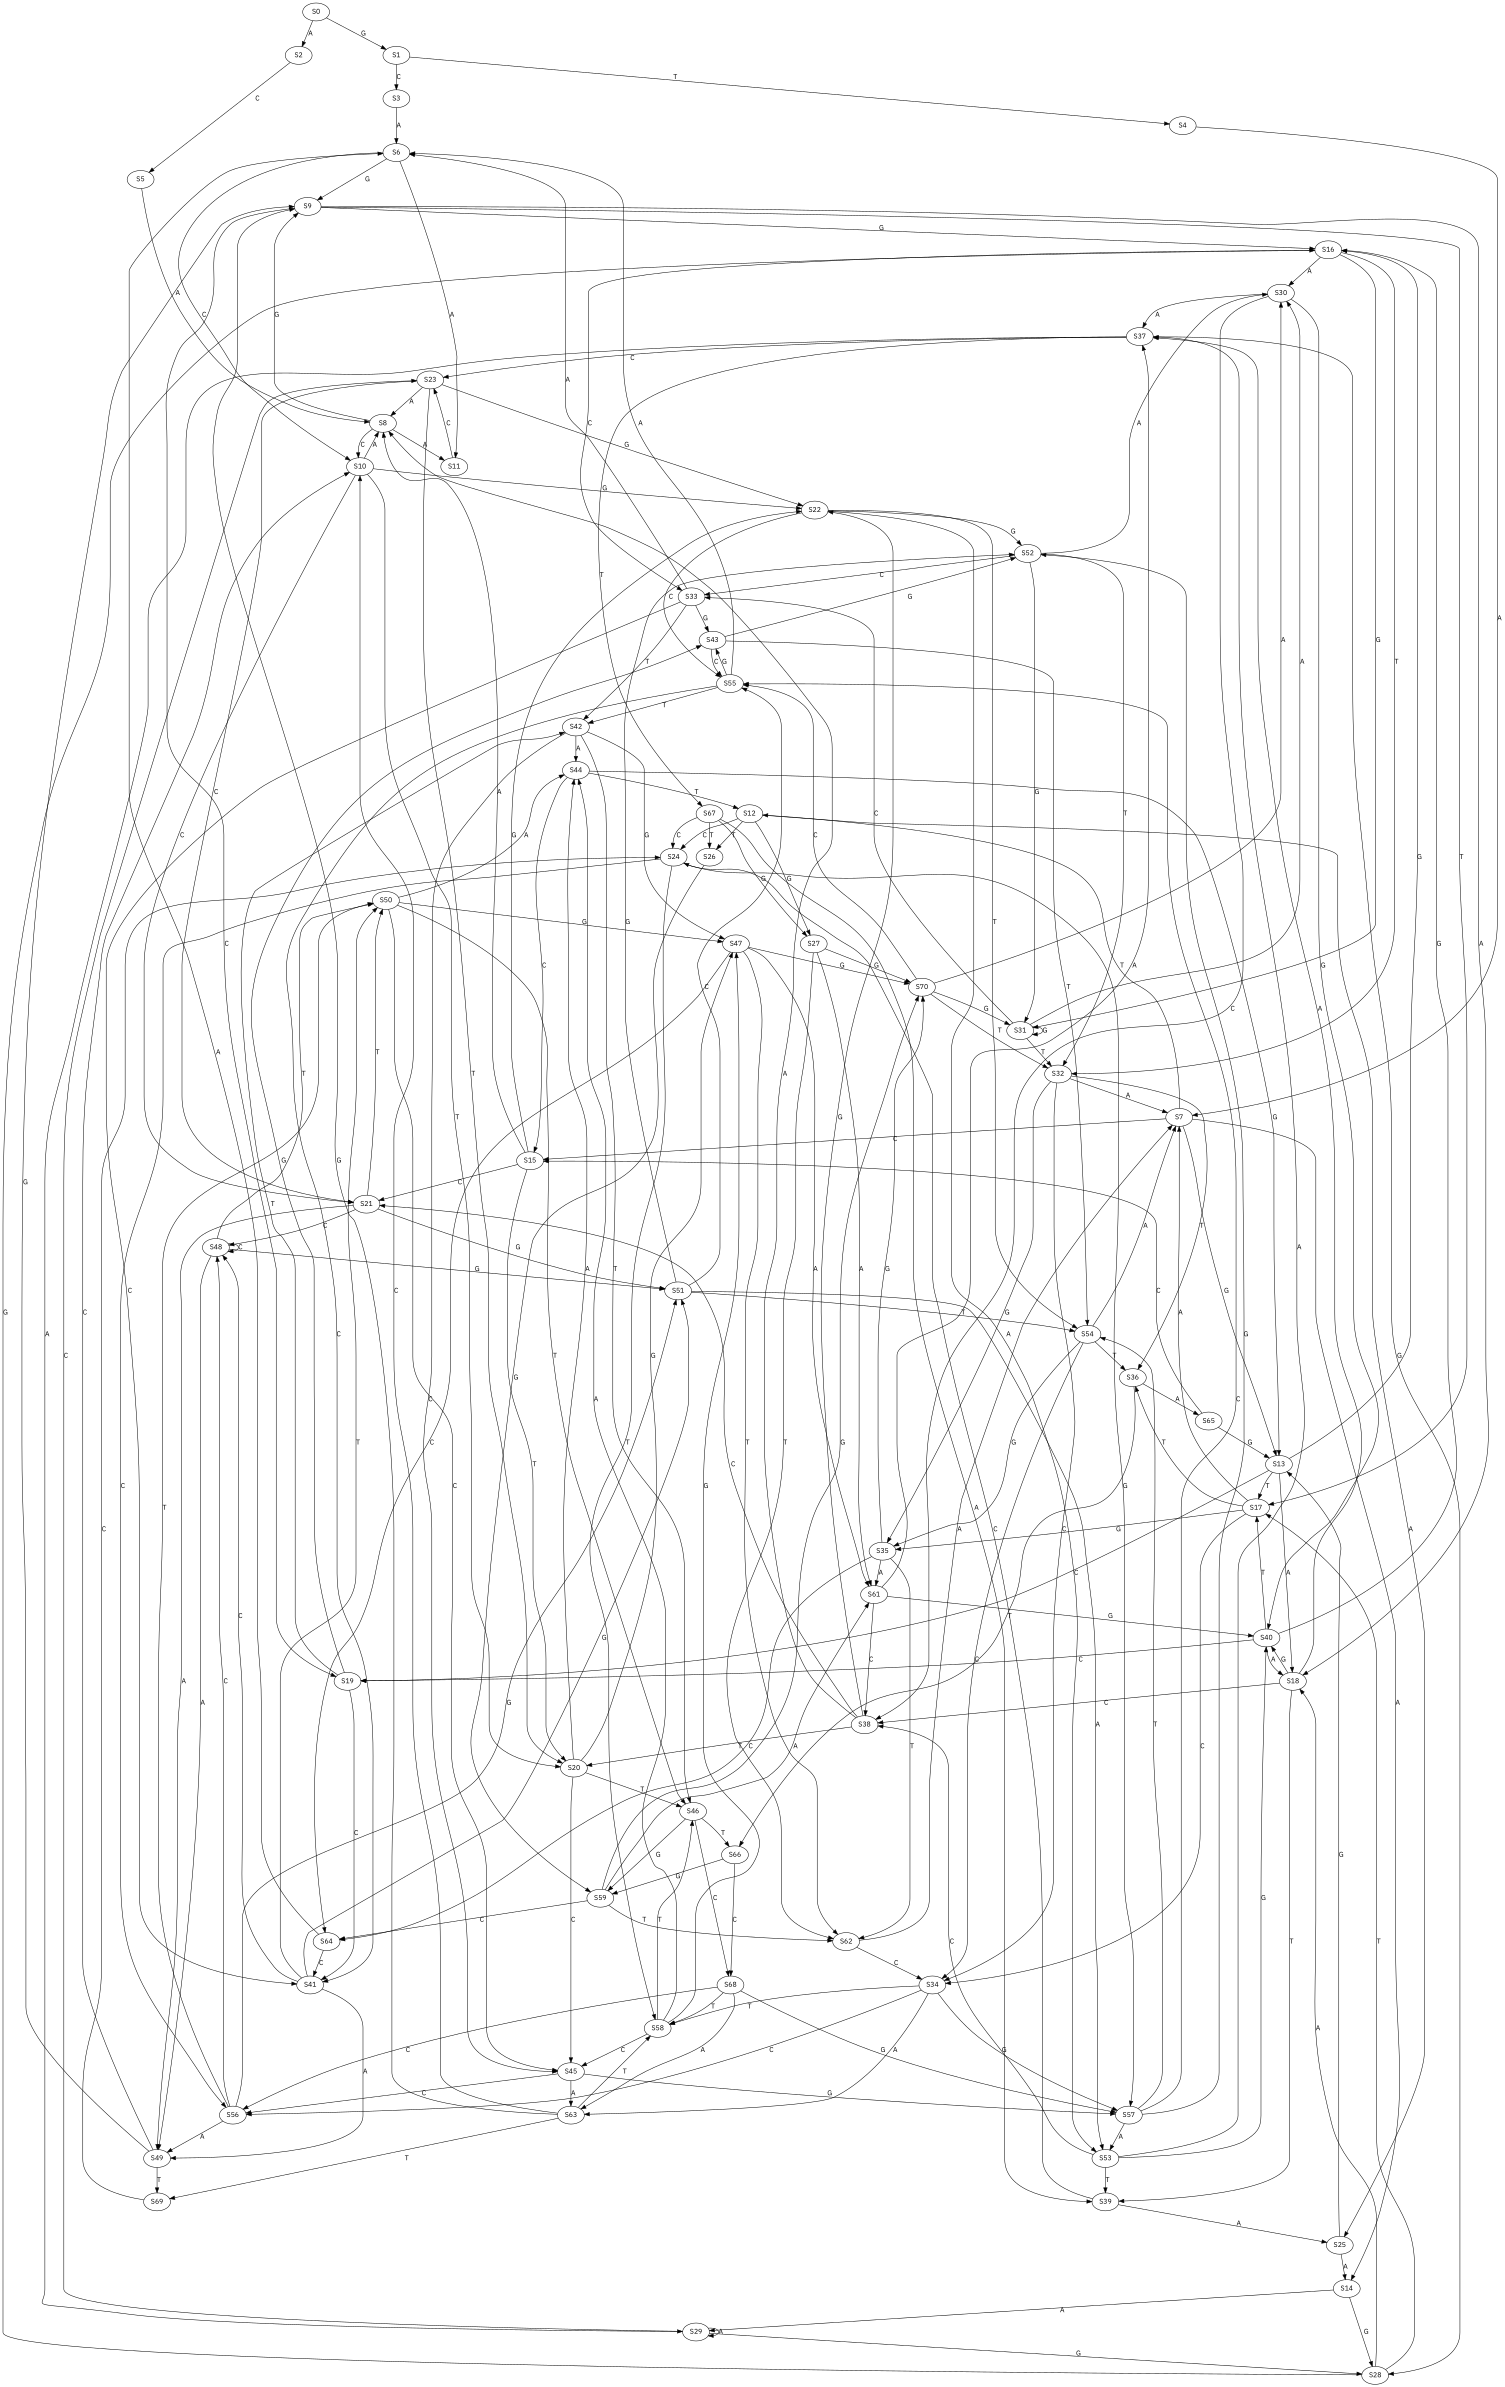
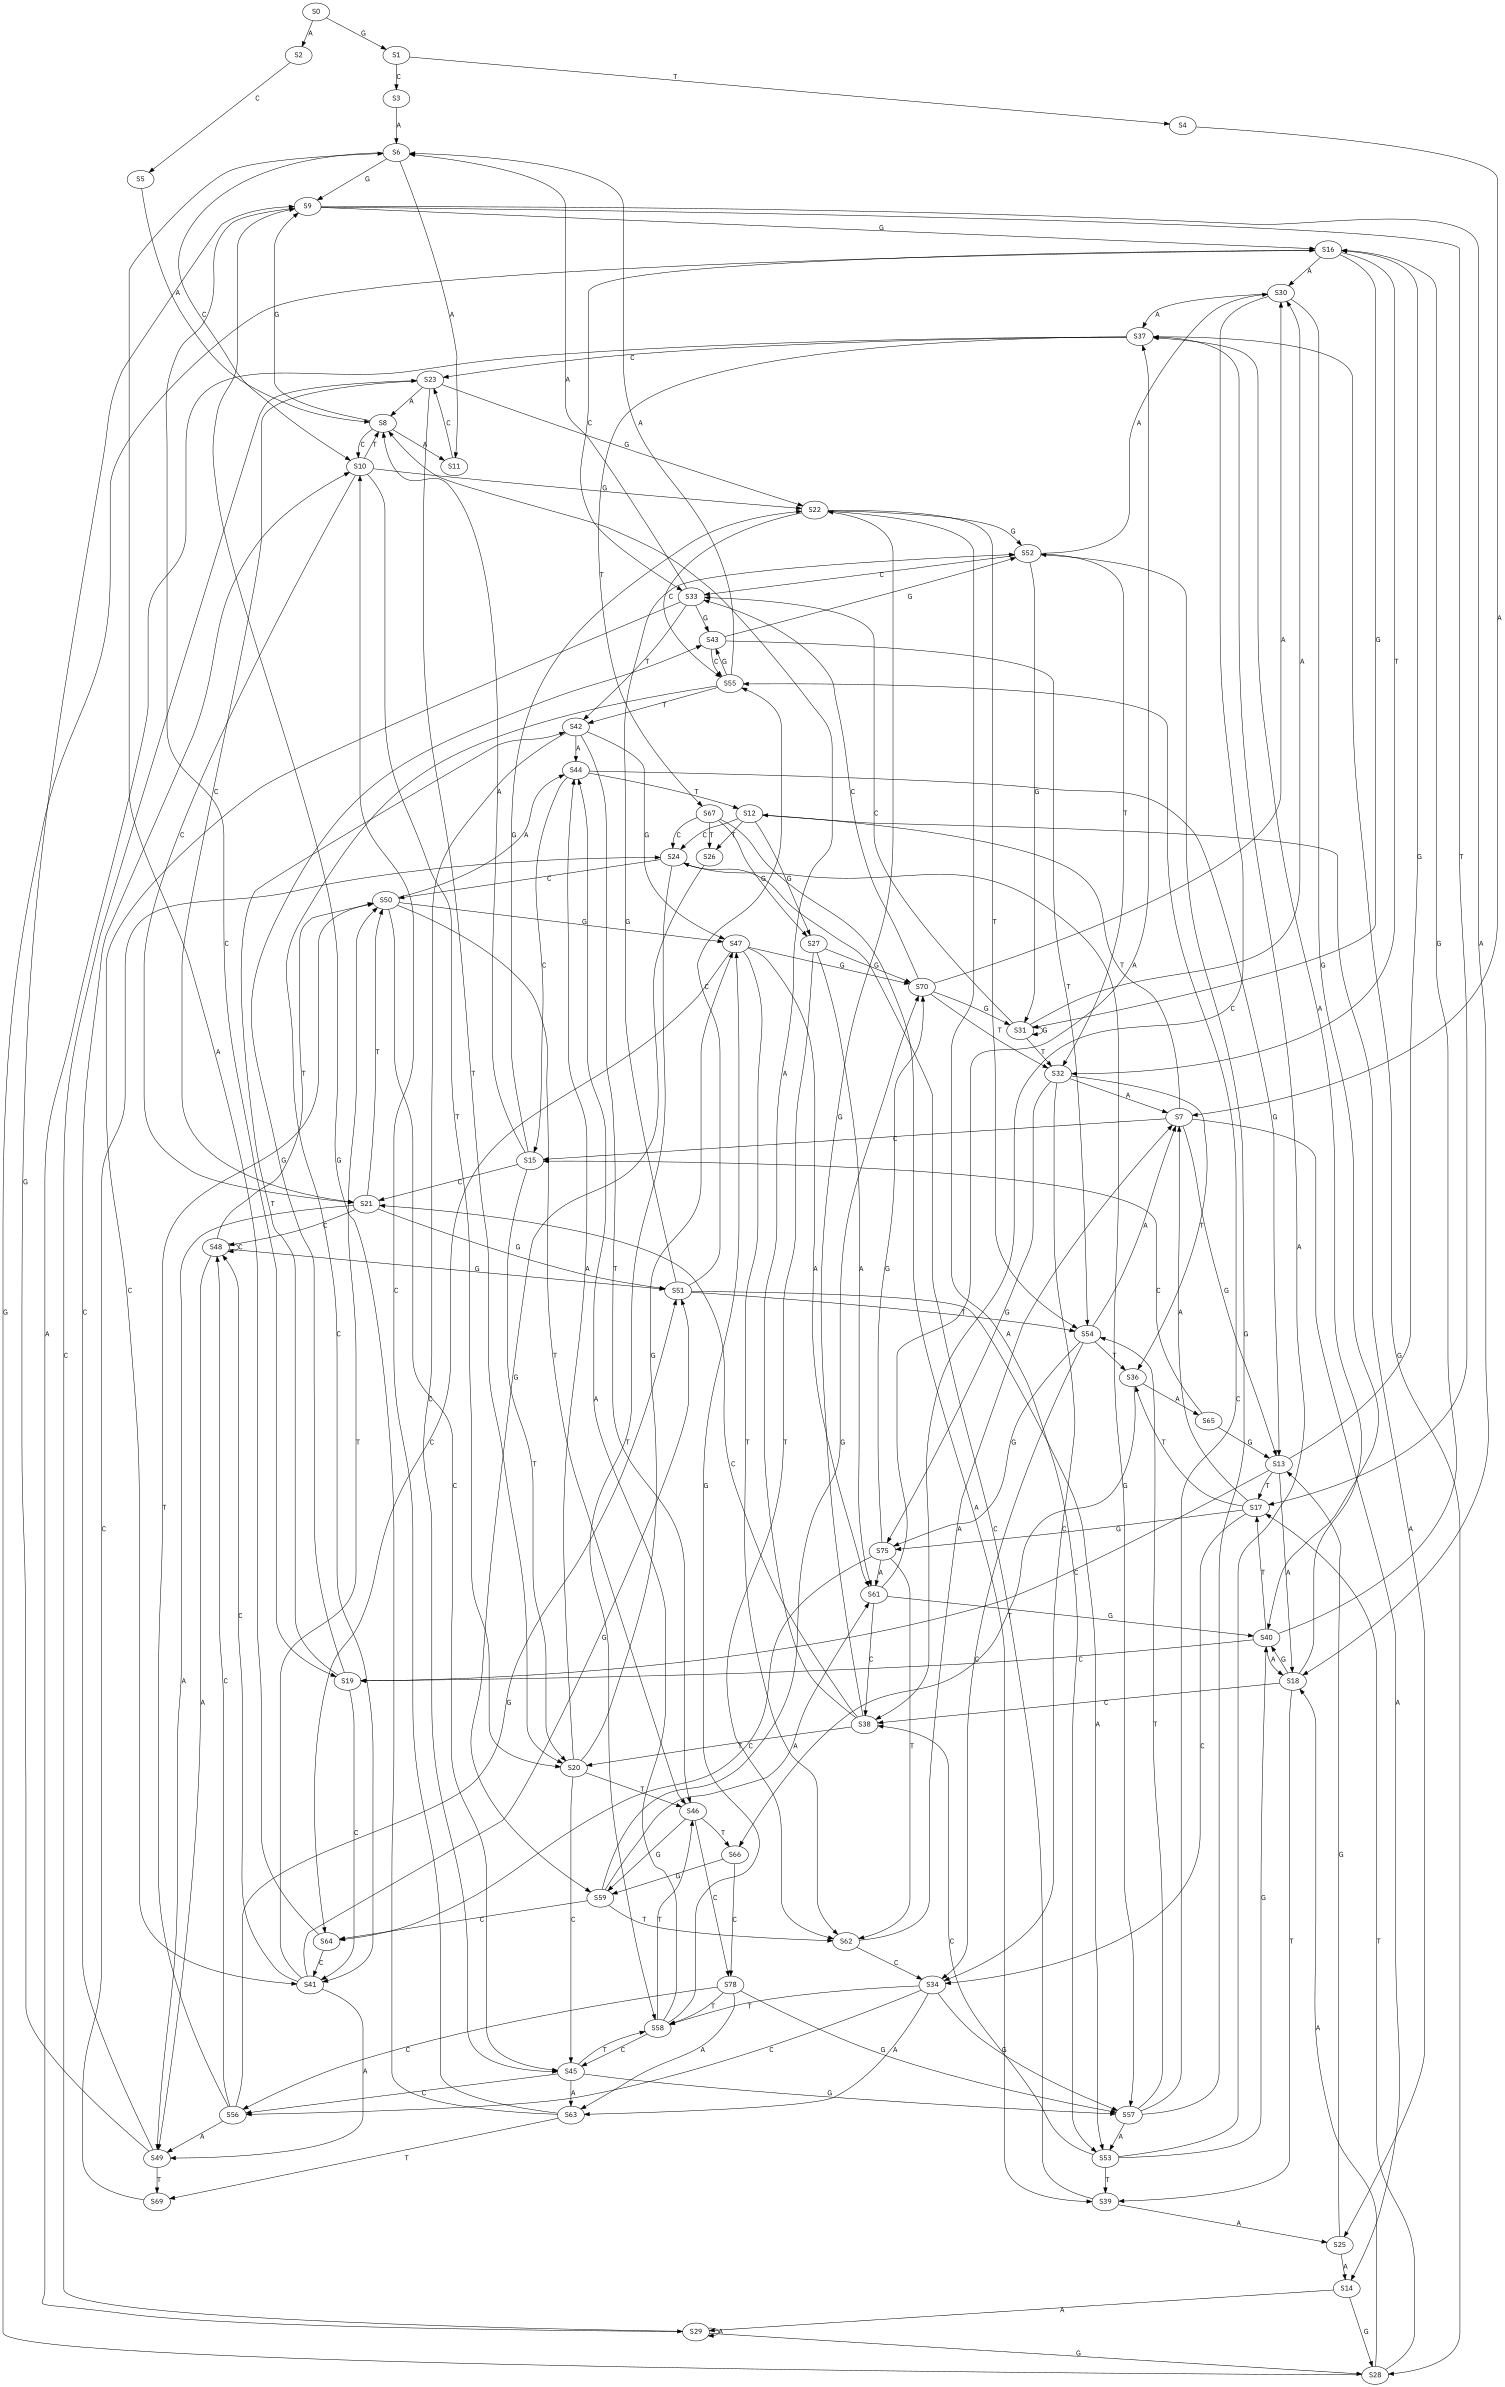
edge "S10" -> "S8": label "A" -> "T"
edge "S70" -> "S55": now "S70" -> "S33"
edge "S24" -> "S56": now "S24" -> "S50"
node "S35": label "S35" -> "S75"
node "S68": label "S68" -> "S78"
edge "S63" -> "S58": now "S45" -> "S58"
